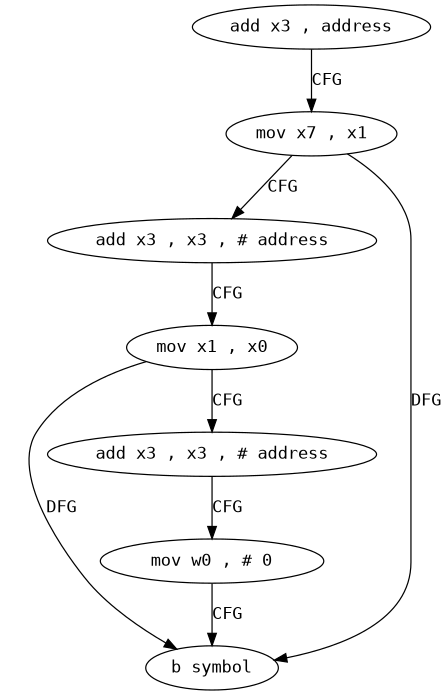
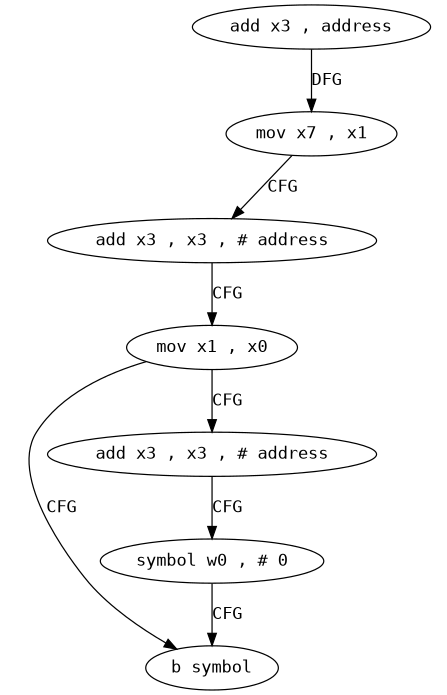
edge "add x3 , address" -> "mov x7 , x1": label "CFG" -> "DFG"
edge "mov x7 , x1" -> "b symbol": removed, label "DFG"
edge "mov x1 , x0" -> "b symbol": label "DFG" -> "CFG"
node "mov w0 , # 0": label "mov w0 , # 0" -> "symbol w0 , # 0"
